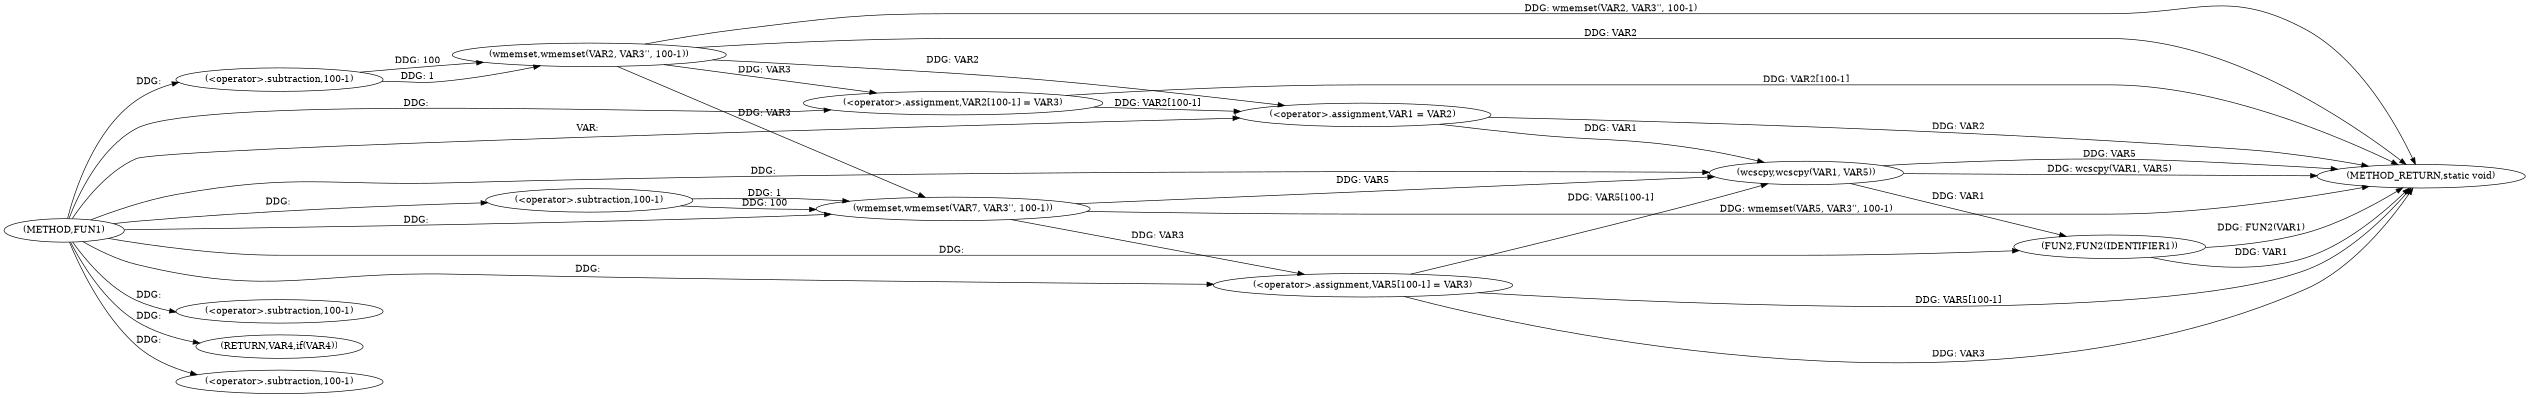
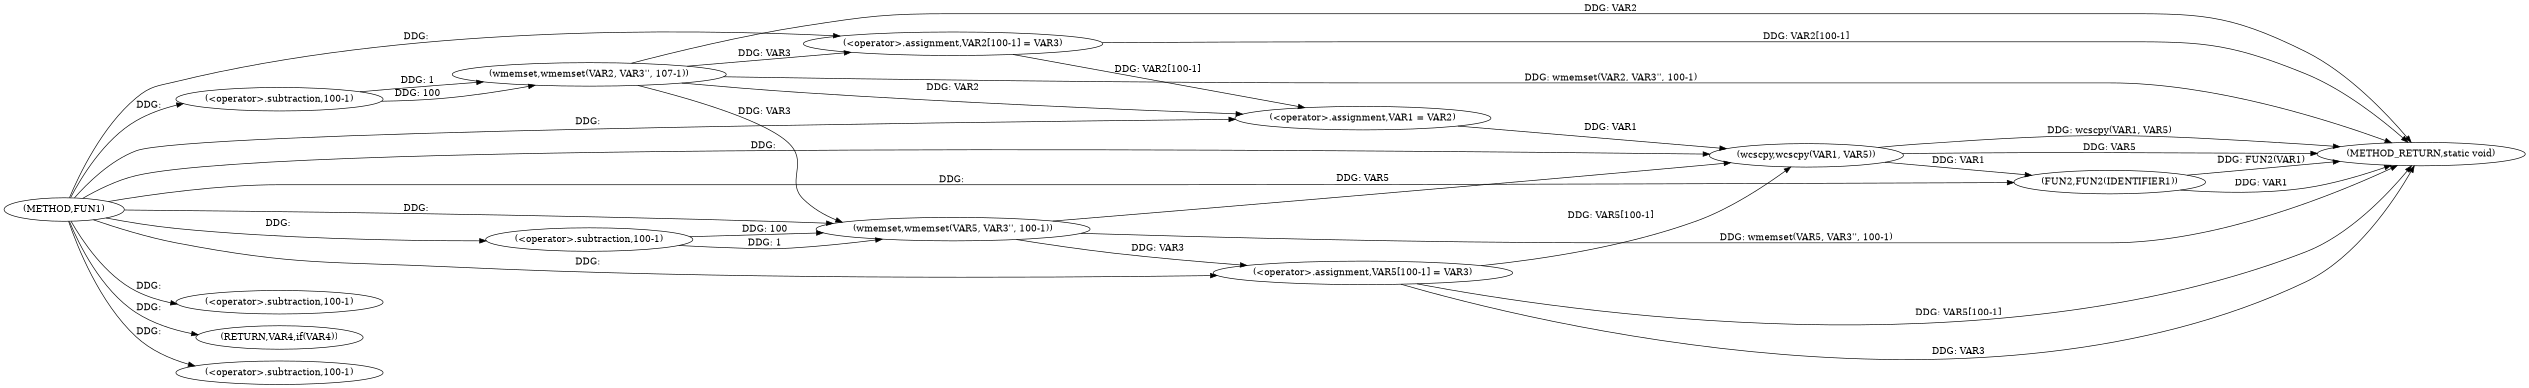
node "(wmemset,wmemset(VAR2, VAR3'', 100-1))": label "(wmemset,wmemset(VAR2, VAR3'', 100-1))" -> "(wmemset,wmemset(VAR2, VAR3'', 107-1))"
edge "(METHOD,FUN1)" -> "(<operator>.assignment,VAR1 = VAR2)": label "VAR: " -> "DDG: "
edge "(<operator>.assignment,VAR1 = VAR2)" -> "(METHOD_RETURN,static void)": removed, label "DDG: VAR2"
node "(wmemset,wmemset(VAR7, VAR3'', 100-1))": label "(wmemset,wmemset(VAR7, VAR3'', 100-1))" -> "(wmemset,wmemset(VAR5, VAR3'', 100-1))"
